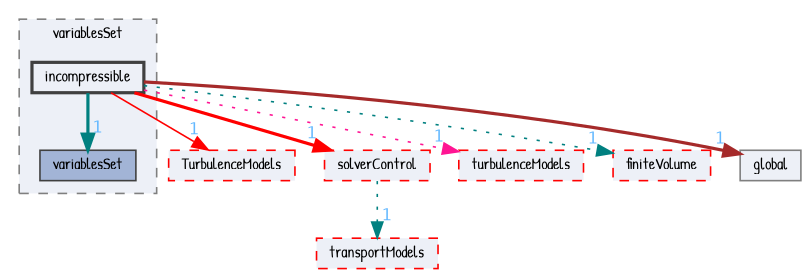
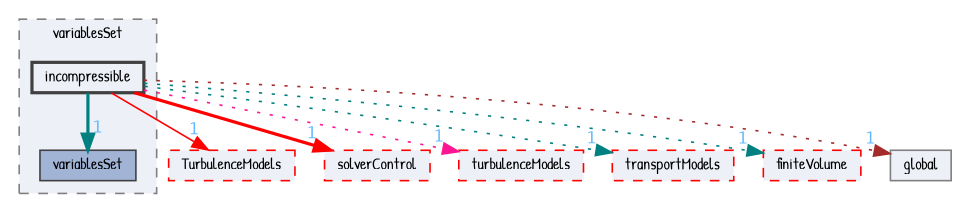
edge "incompressible" -> "global": style bold -> dotted
edge "solverControl" -> "transportModels": now "incompressible" -> "transportModels"
